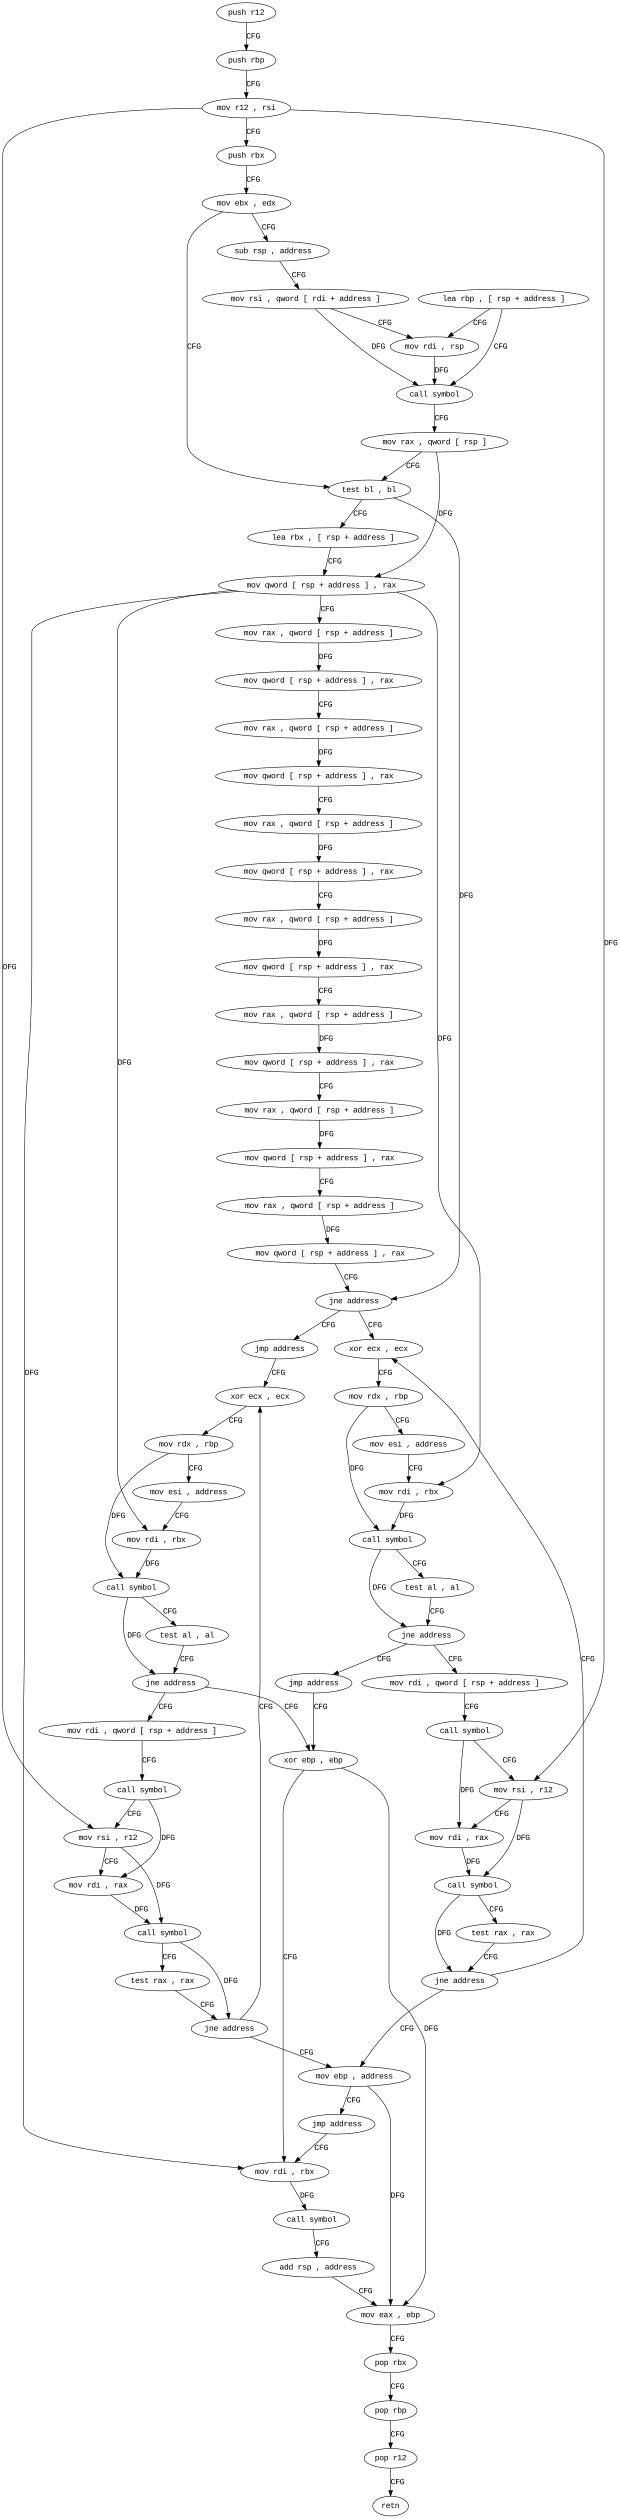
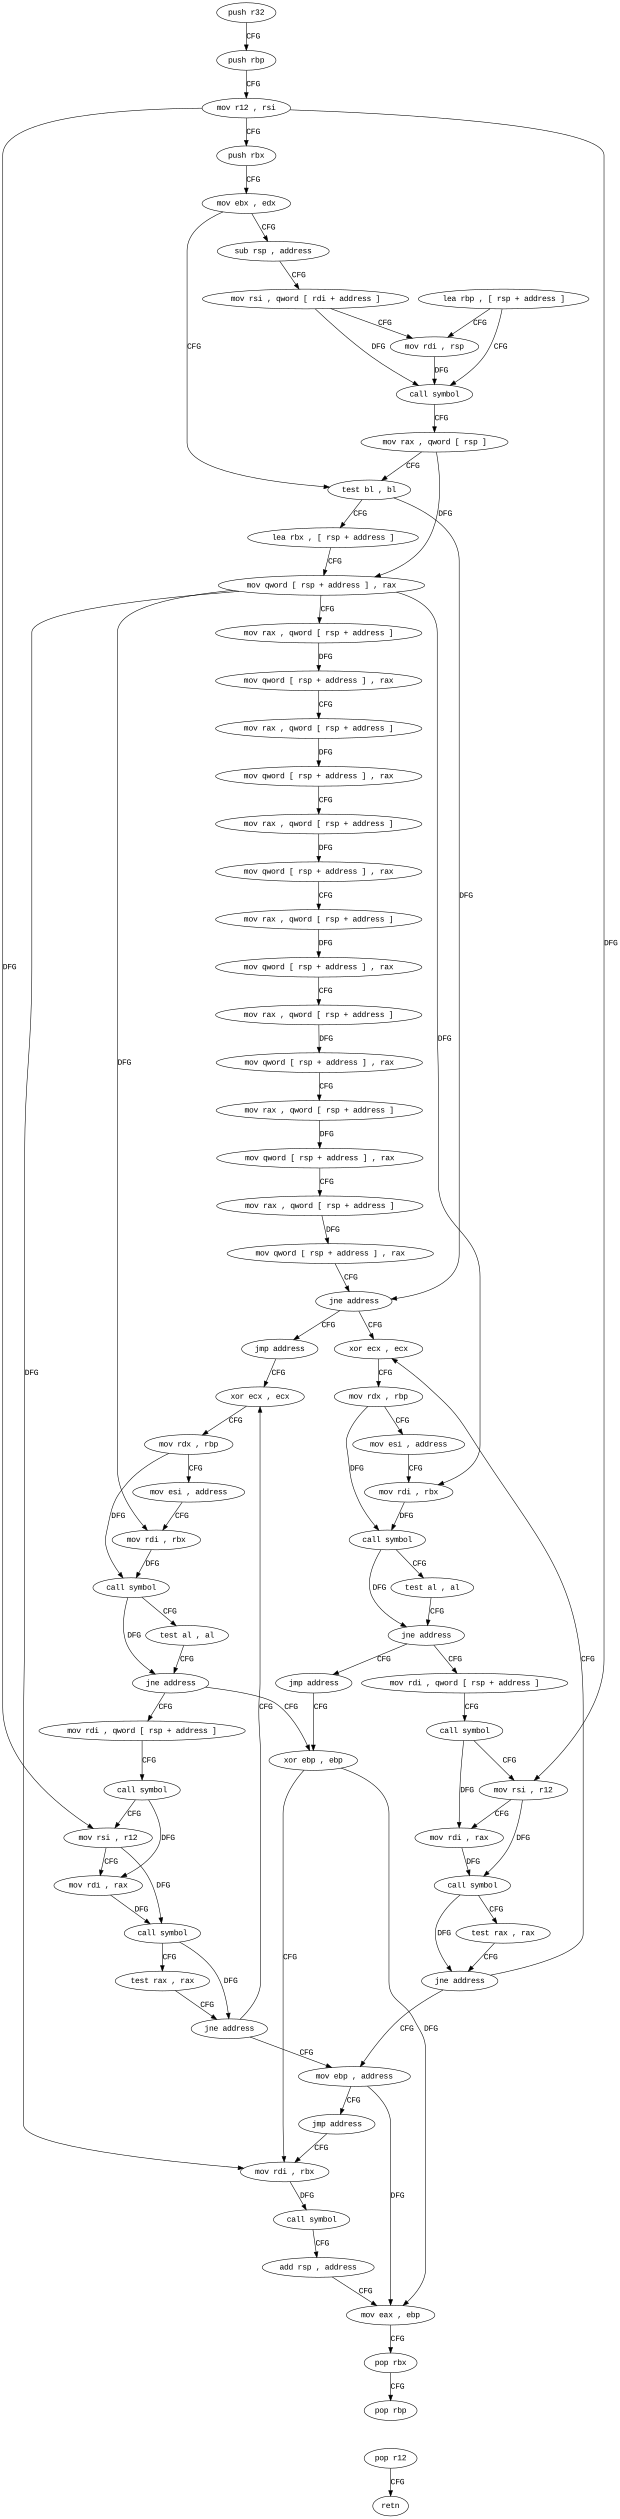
node "push r12": label "push r12" -> "push r32"
edge "pop rbp" -> "pop r12": removed, label "CFG"
